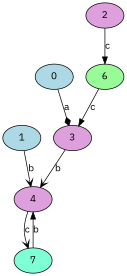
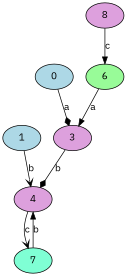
node "2": label "2" -> "8"
edge "6" -> "3": label "c" -> "a"
edge "3" -> "4": arrowhead vee -> diamond
